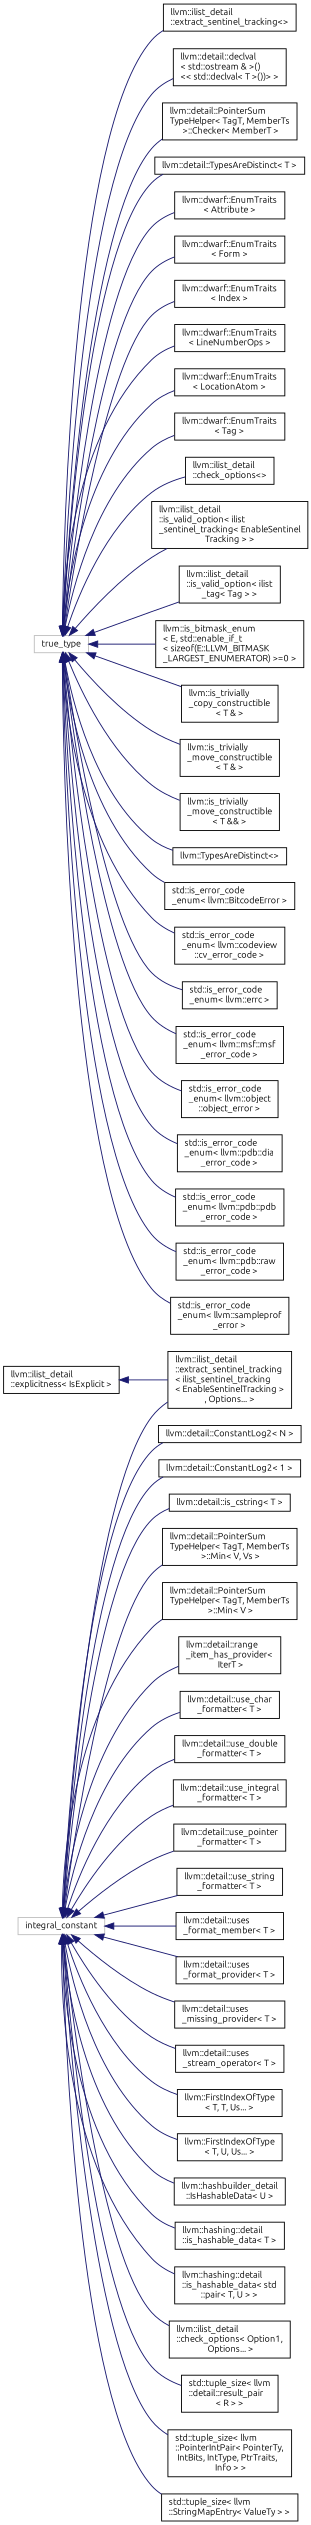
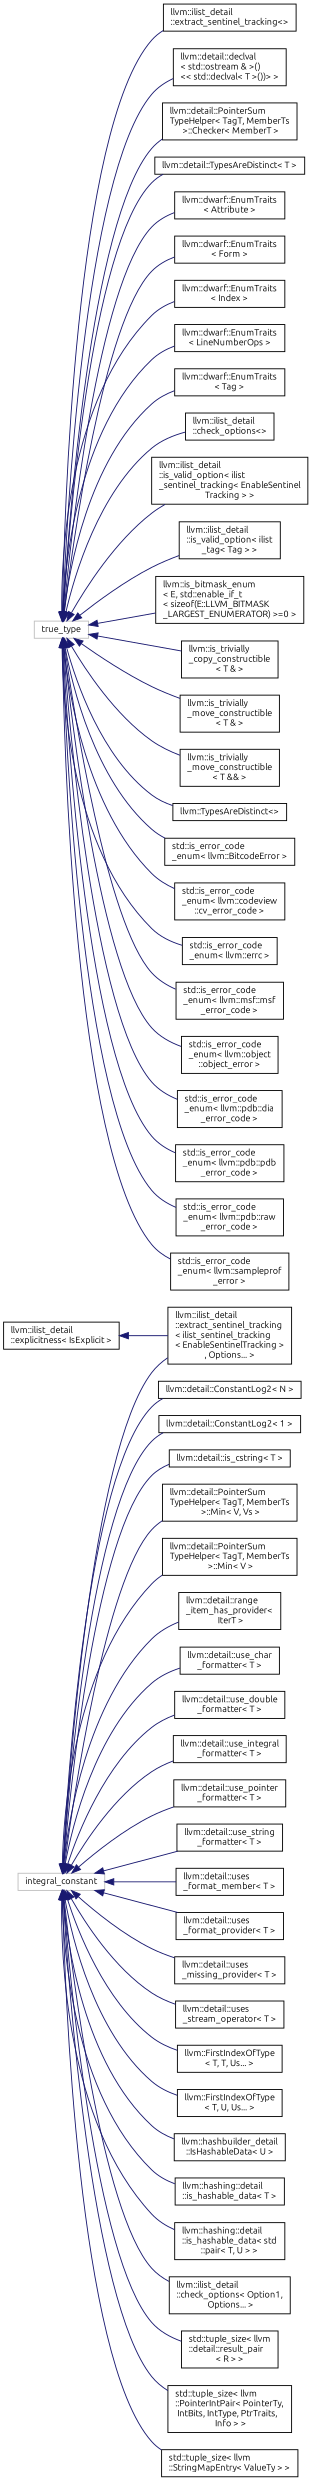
node "llvm::dwarf::EnumTraits < LocationAtom >": removed
